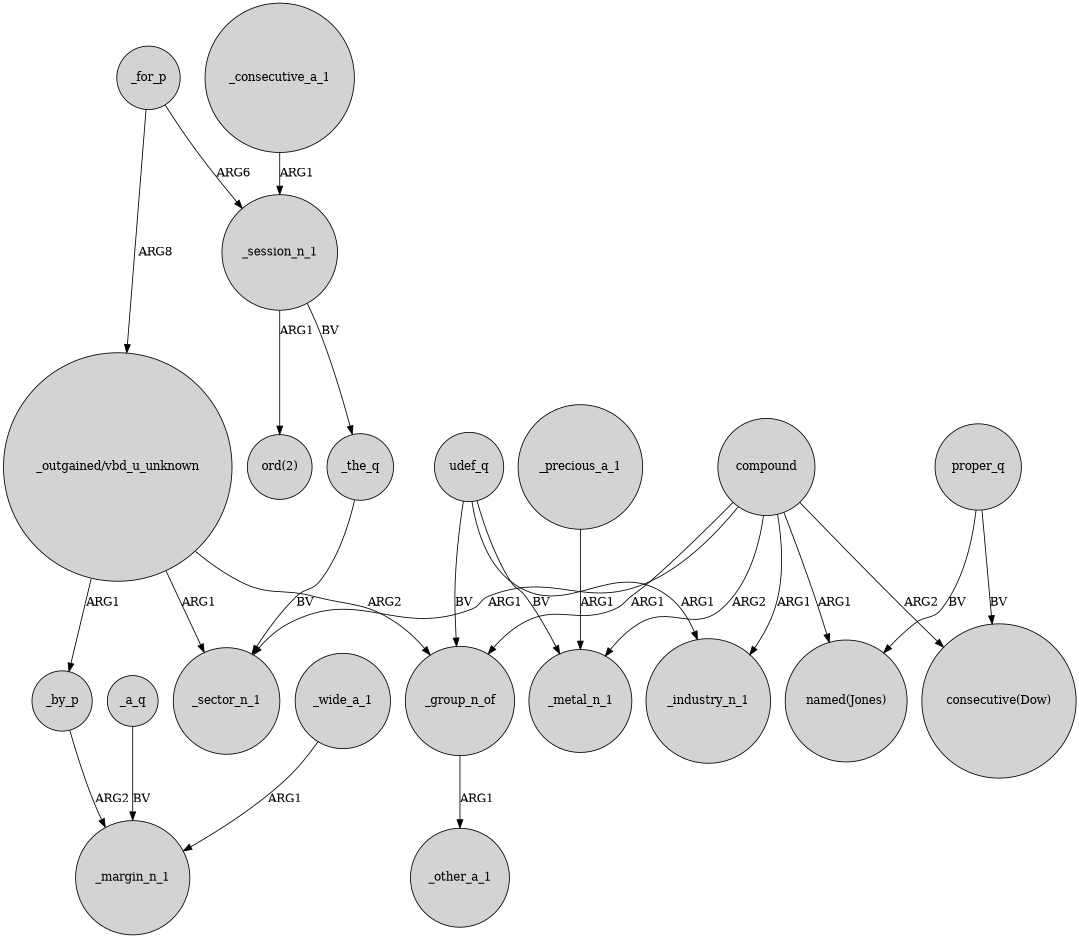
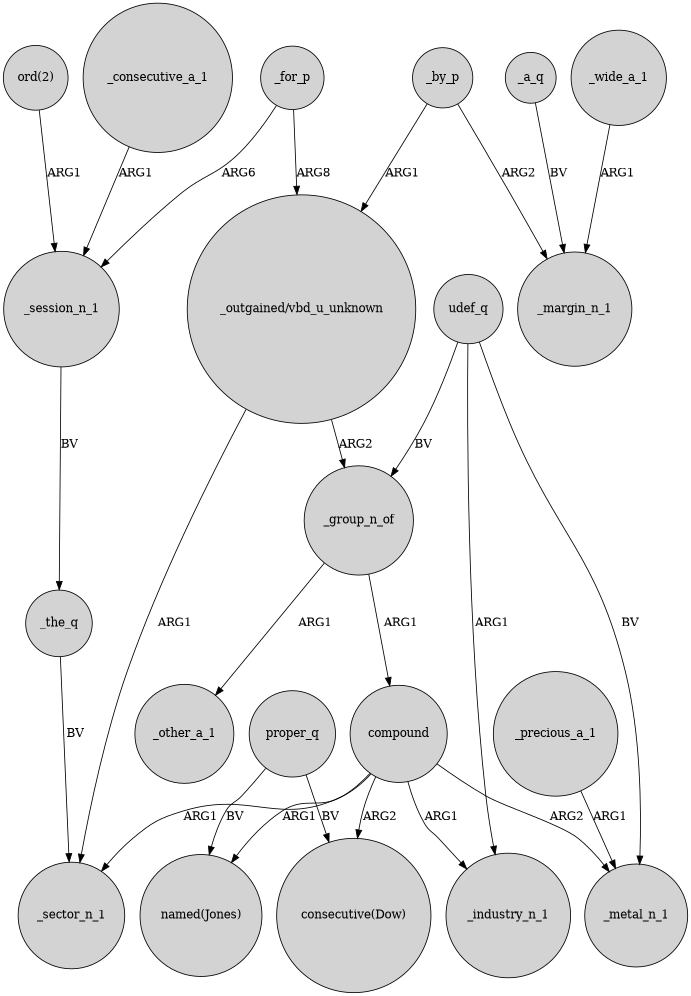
edge "_session_n_1" -> "ord(2)": reversed
edge "compound" -> "_group_n_of": reversed
edge "_outgained/vbd_u_unknown" -> "_by_p": reversed
